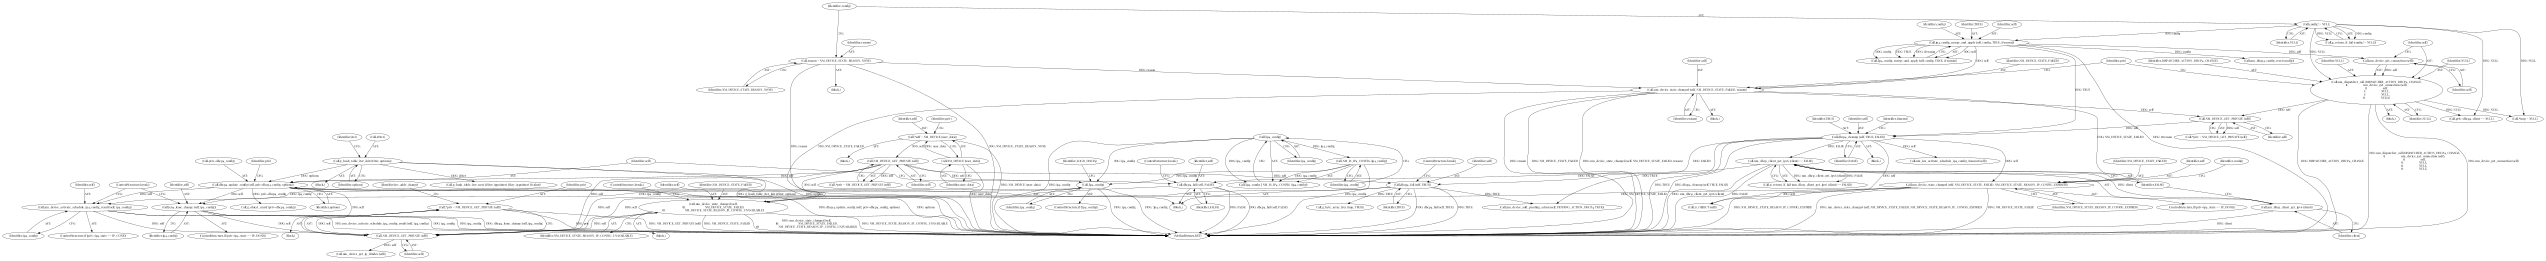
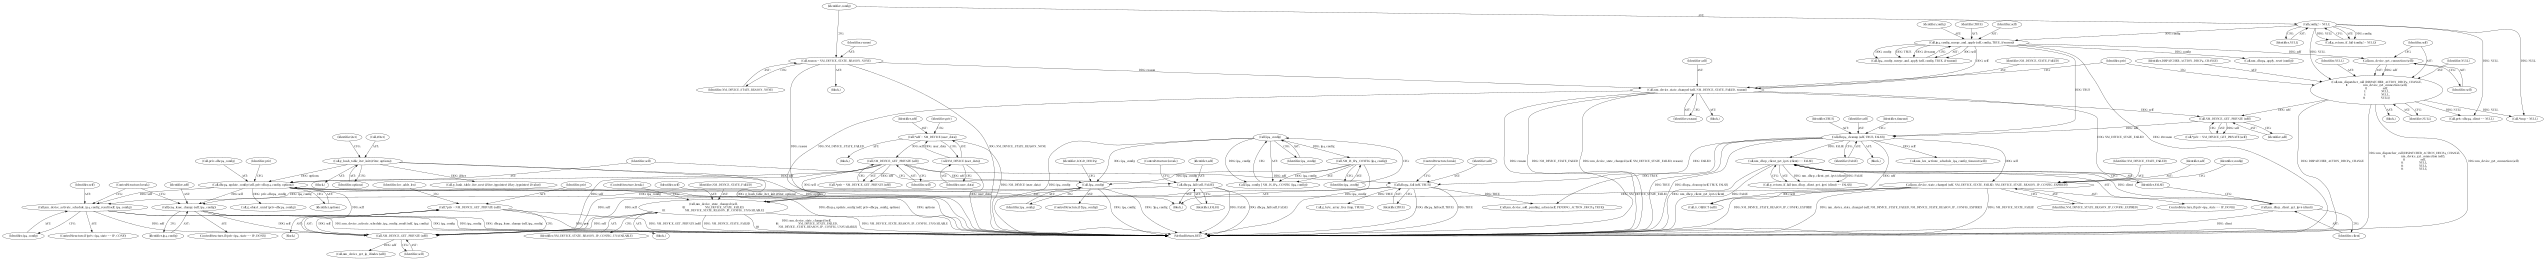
node "(Call,nm_dhcp4_config_reset (config))": label "(Call,nm_dhcp4_config_reset (config))" -> "(Call,nm_dhcp4_apply_reset (config))"
edge "(Call,nm_dhcp_client_get_ipv6 (client) == FALSE)" -> "(Call,dhcp4_fail (self, FALSE))": removed, label "DDG: FALSE"
node "(Identifier,hw_addr_change)": label "(Identifier,hw_addr_change)" -> "(Identifier,hw_addr_len)"
